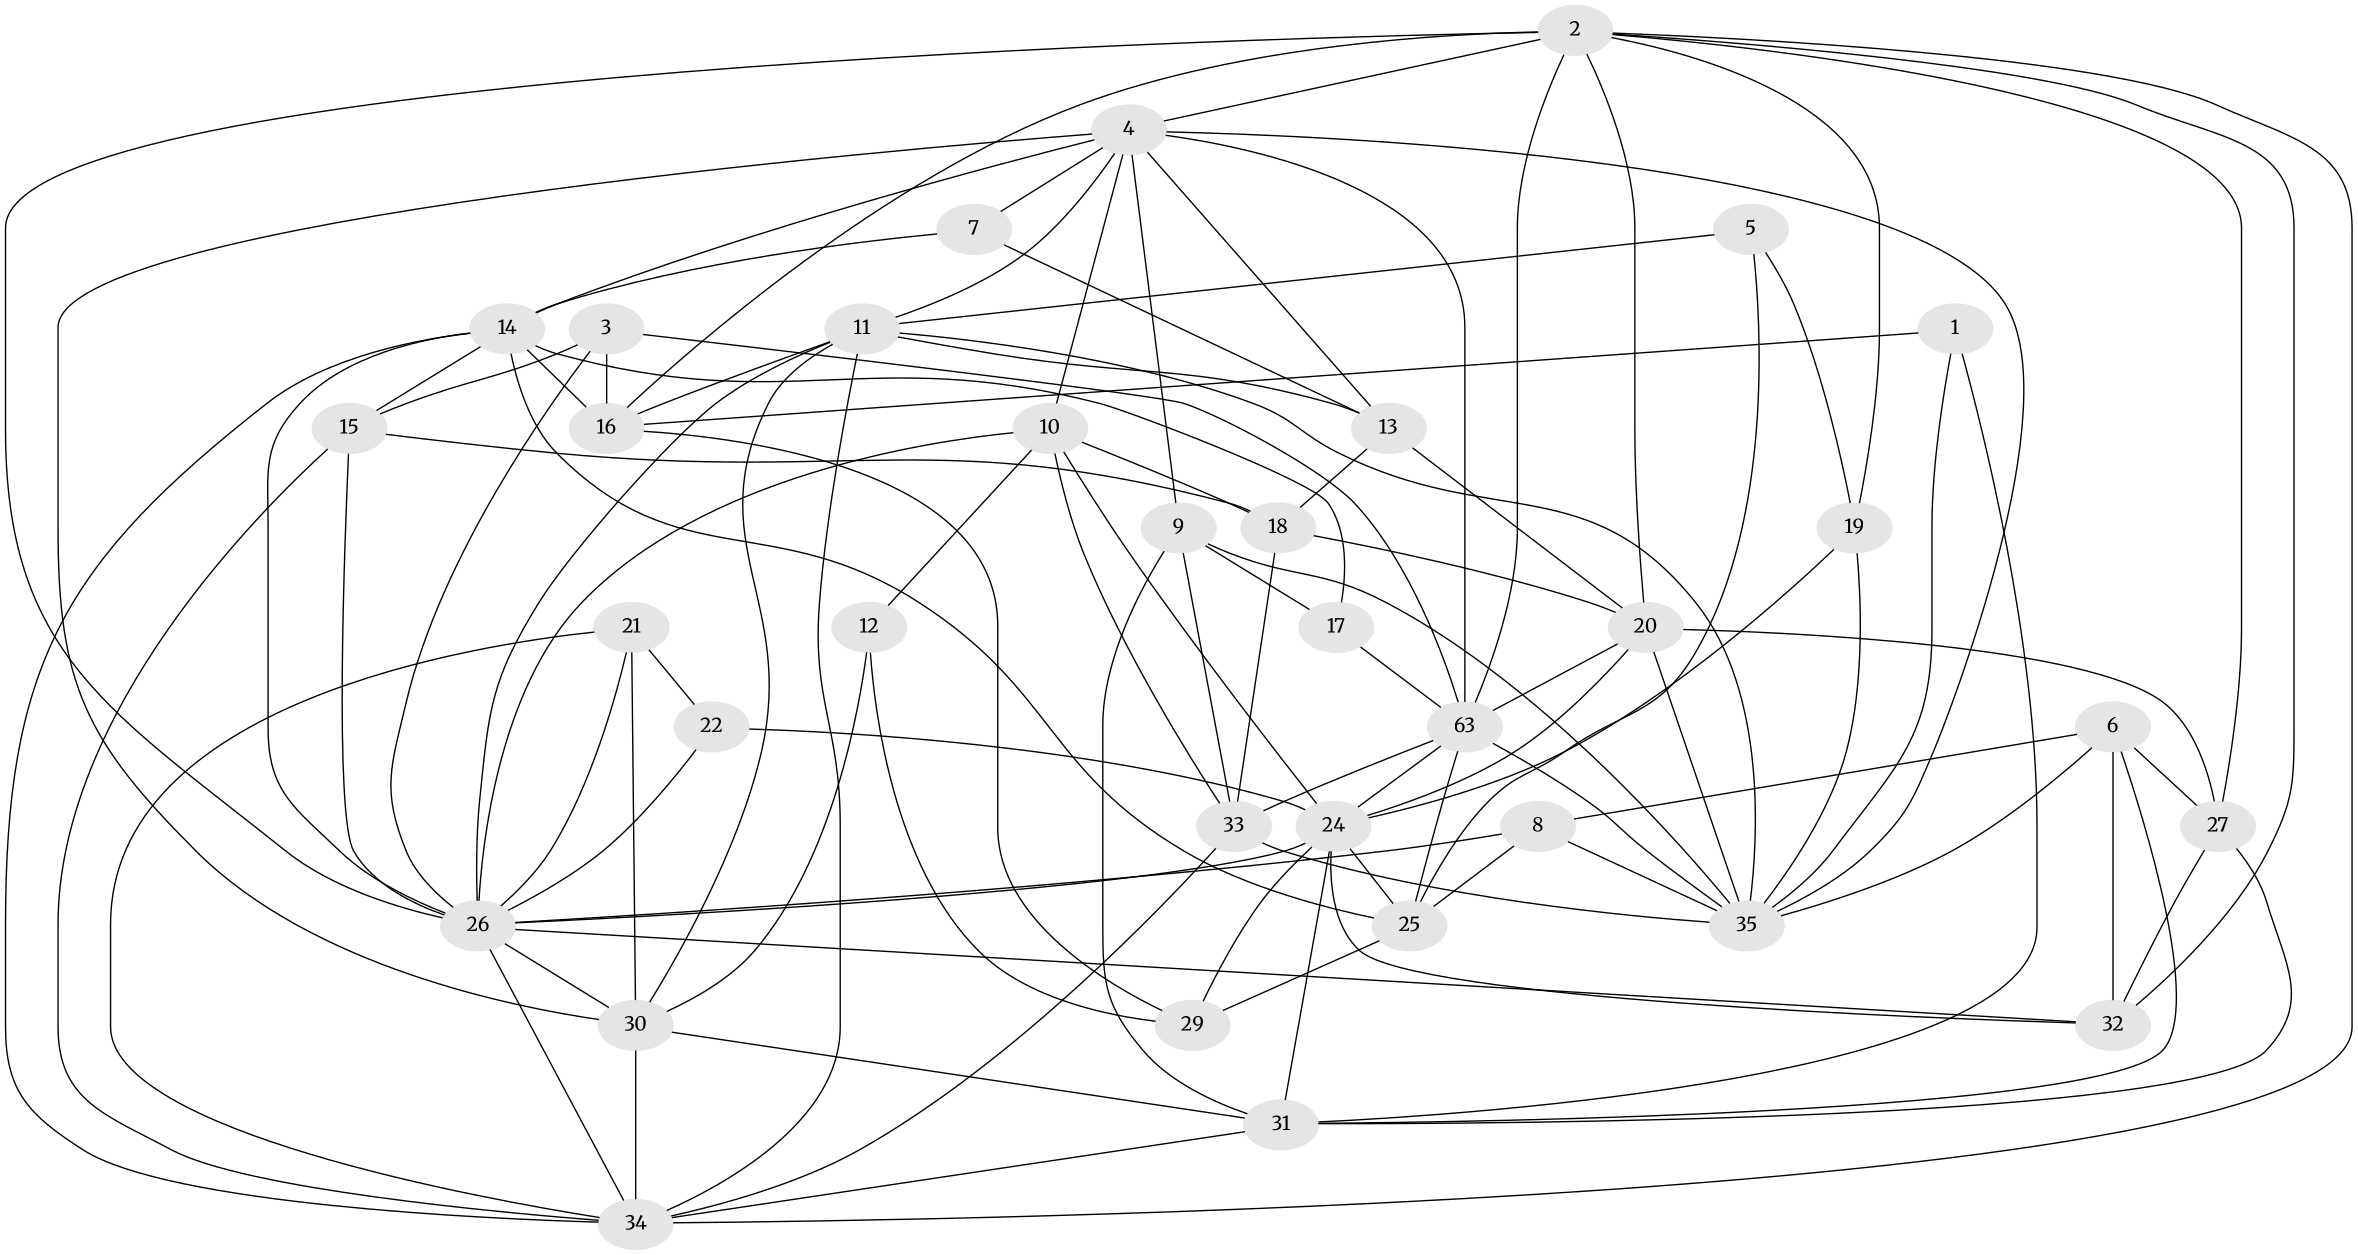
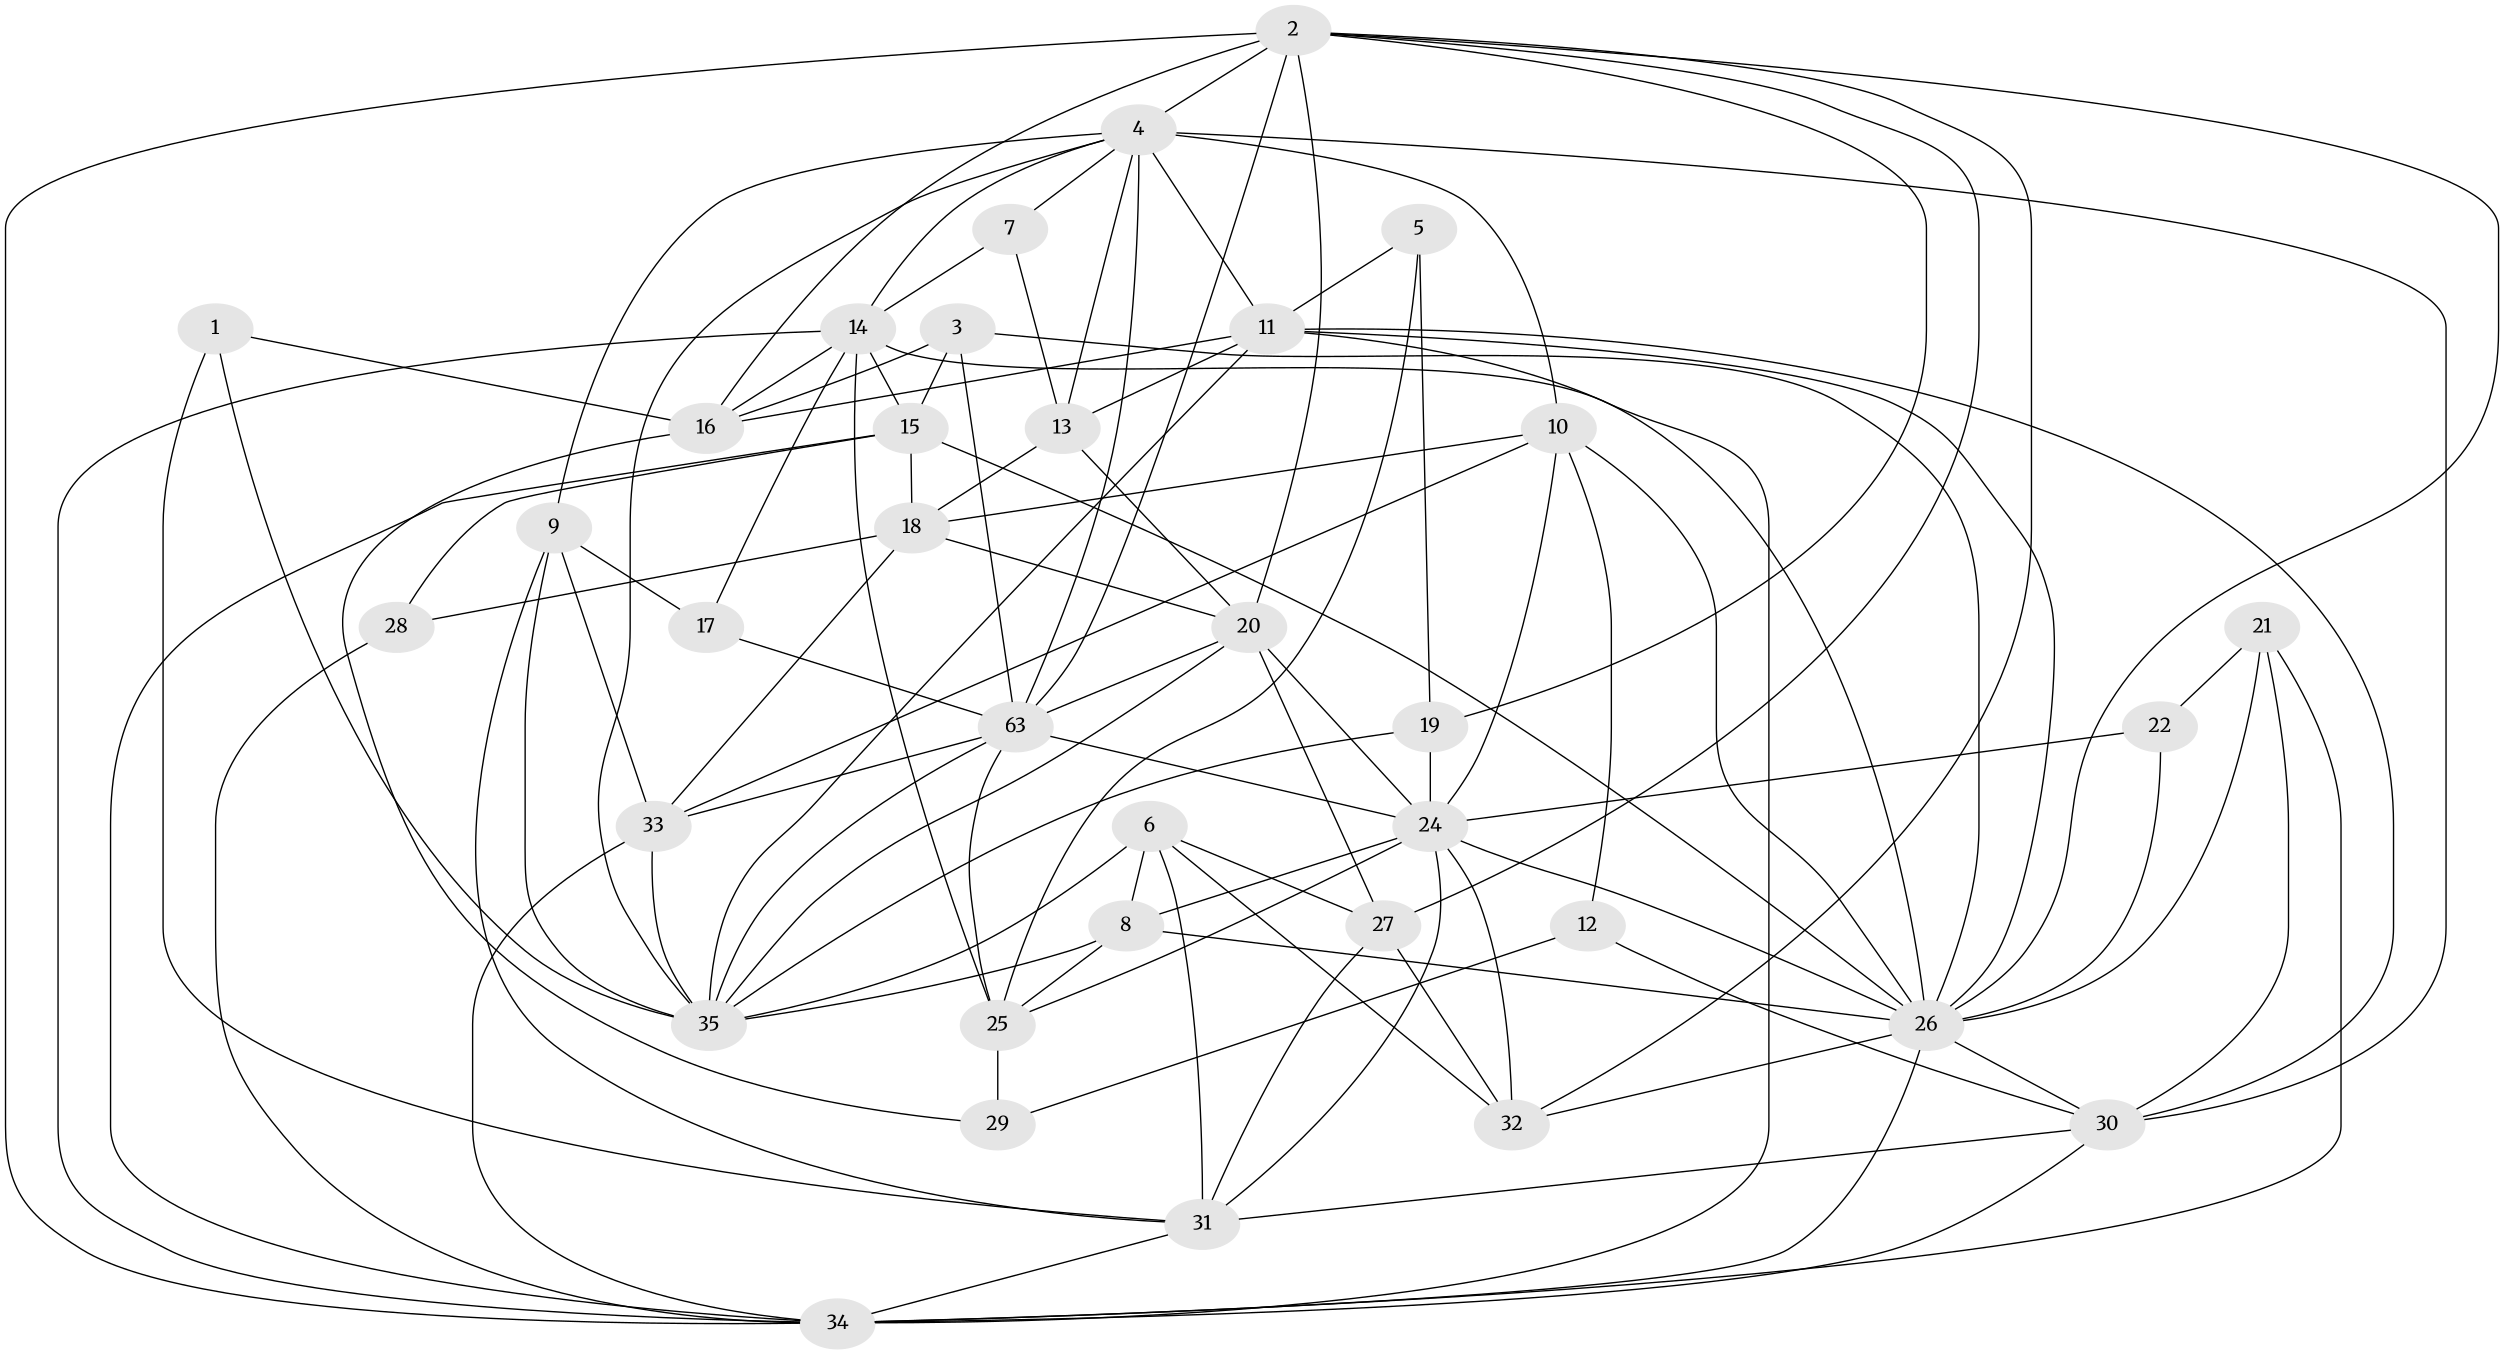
node "28": added
edge "24" -- "29": now "24" -- "8"
